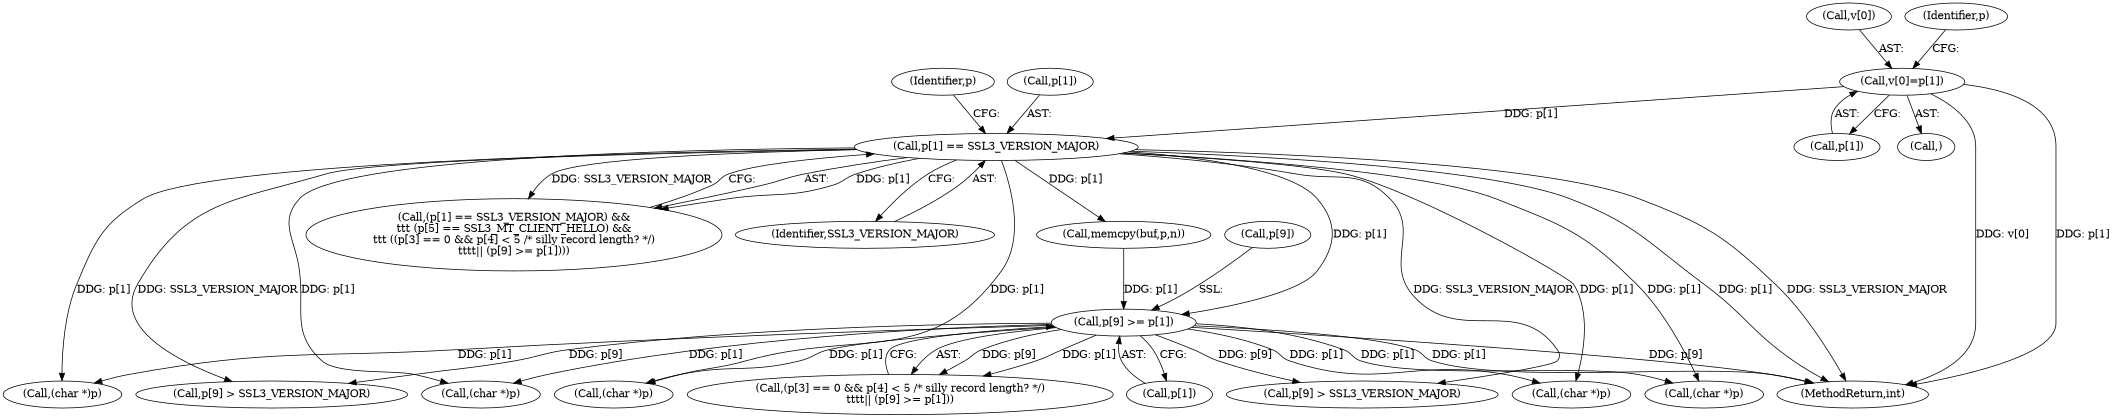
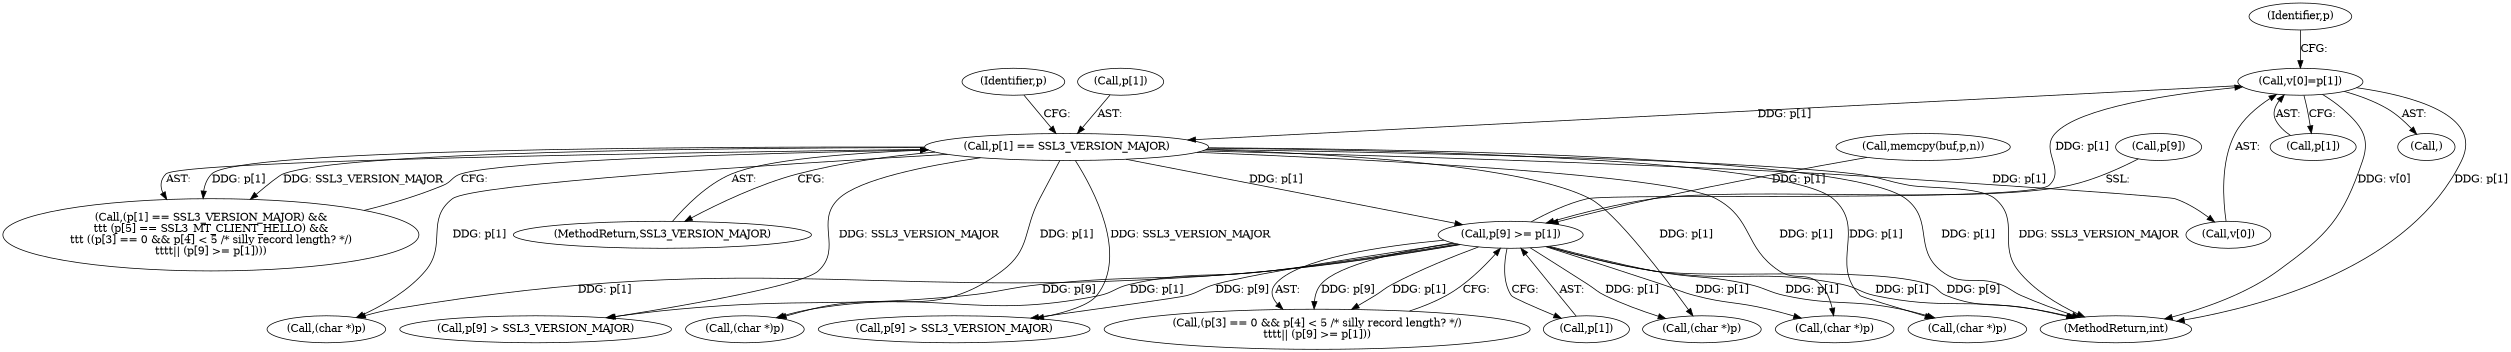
edge "(Call,p[9] >= p[1])" -> "(Call,v[0]=p[1])": added, label "DDG: p[1]"
edge "(Call,p[1] == SSL3_VERSION_MAJOR)" -> "(Call,memcpy(buf,p,n))": now "(Call,p[1] == SSL3_VERSION_MAJOR)" -> "(Call,v[0])"
node "(Identifier,SSL3_VERSION_MAJOR)": label "(Identifier,SSL3_VERSION_MAJOR)" -> "(MethodReturn,SSL3_VERSION_MAJOR)"
